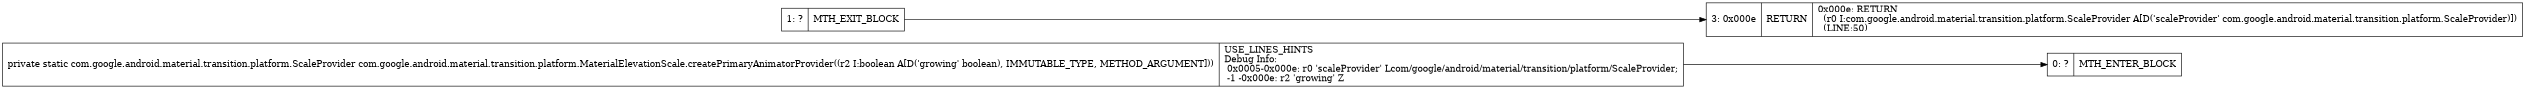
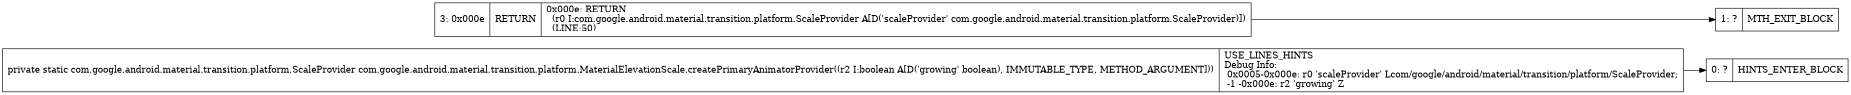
edge "1: ?" -> "3: 0x000e": reversed
node "0: ?": text "MTH_ENTER_BLOCK" -> "HINTS_ENTER_BLOCK"
